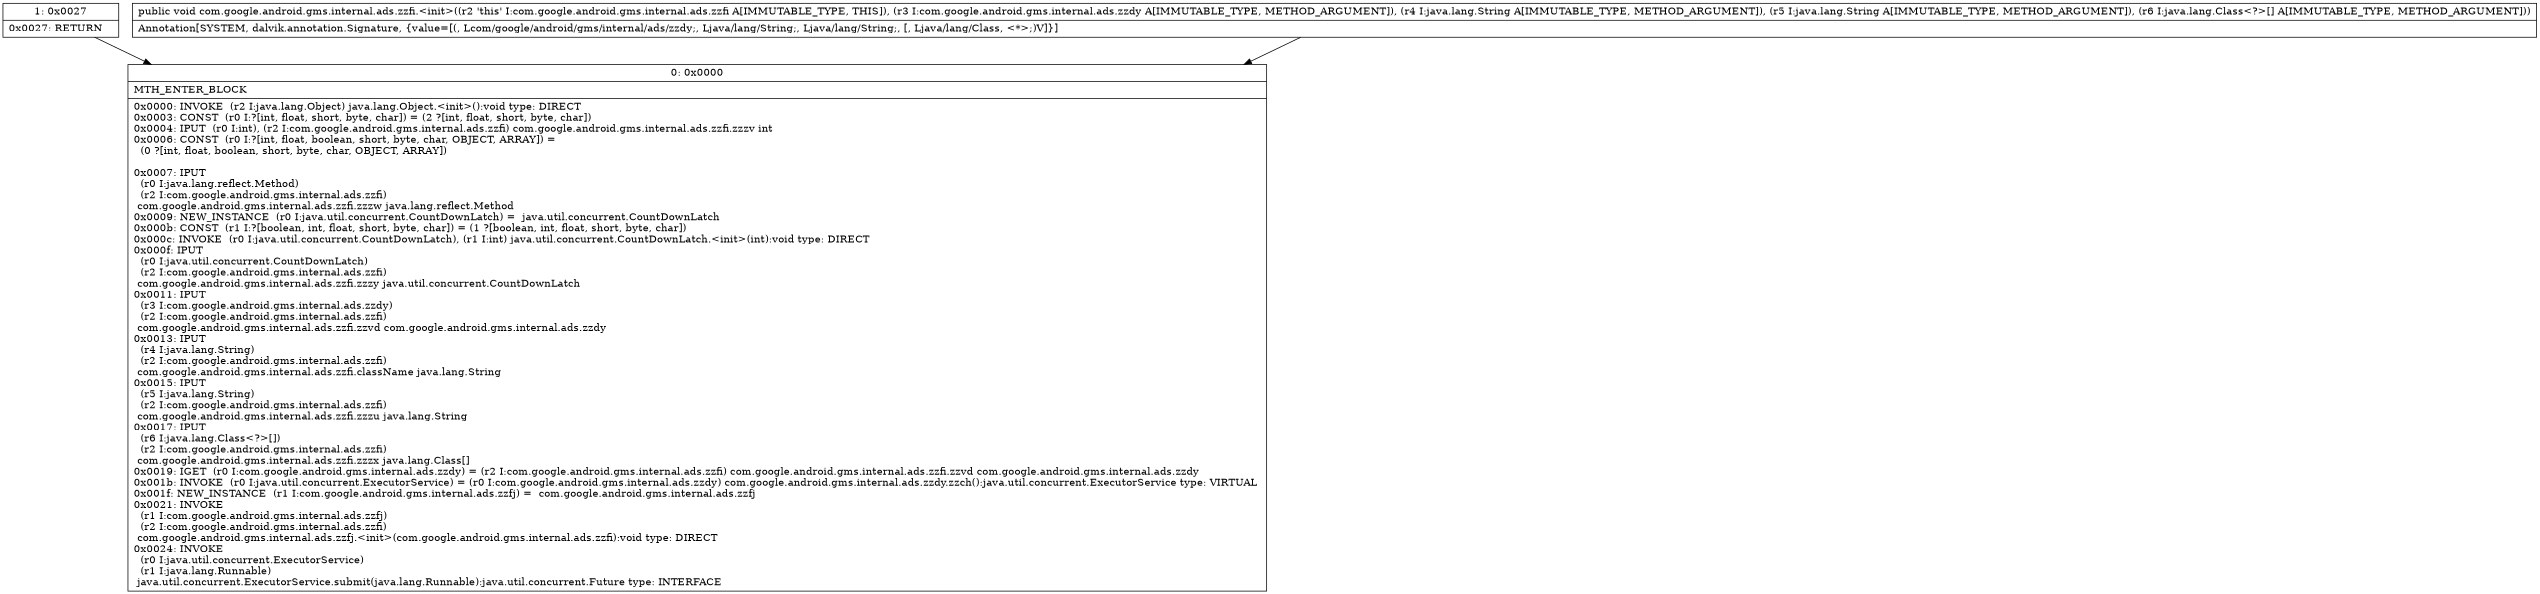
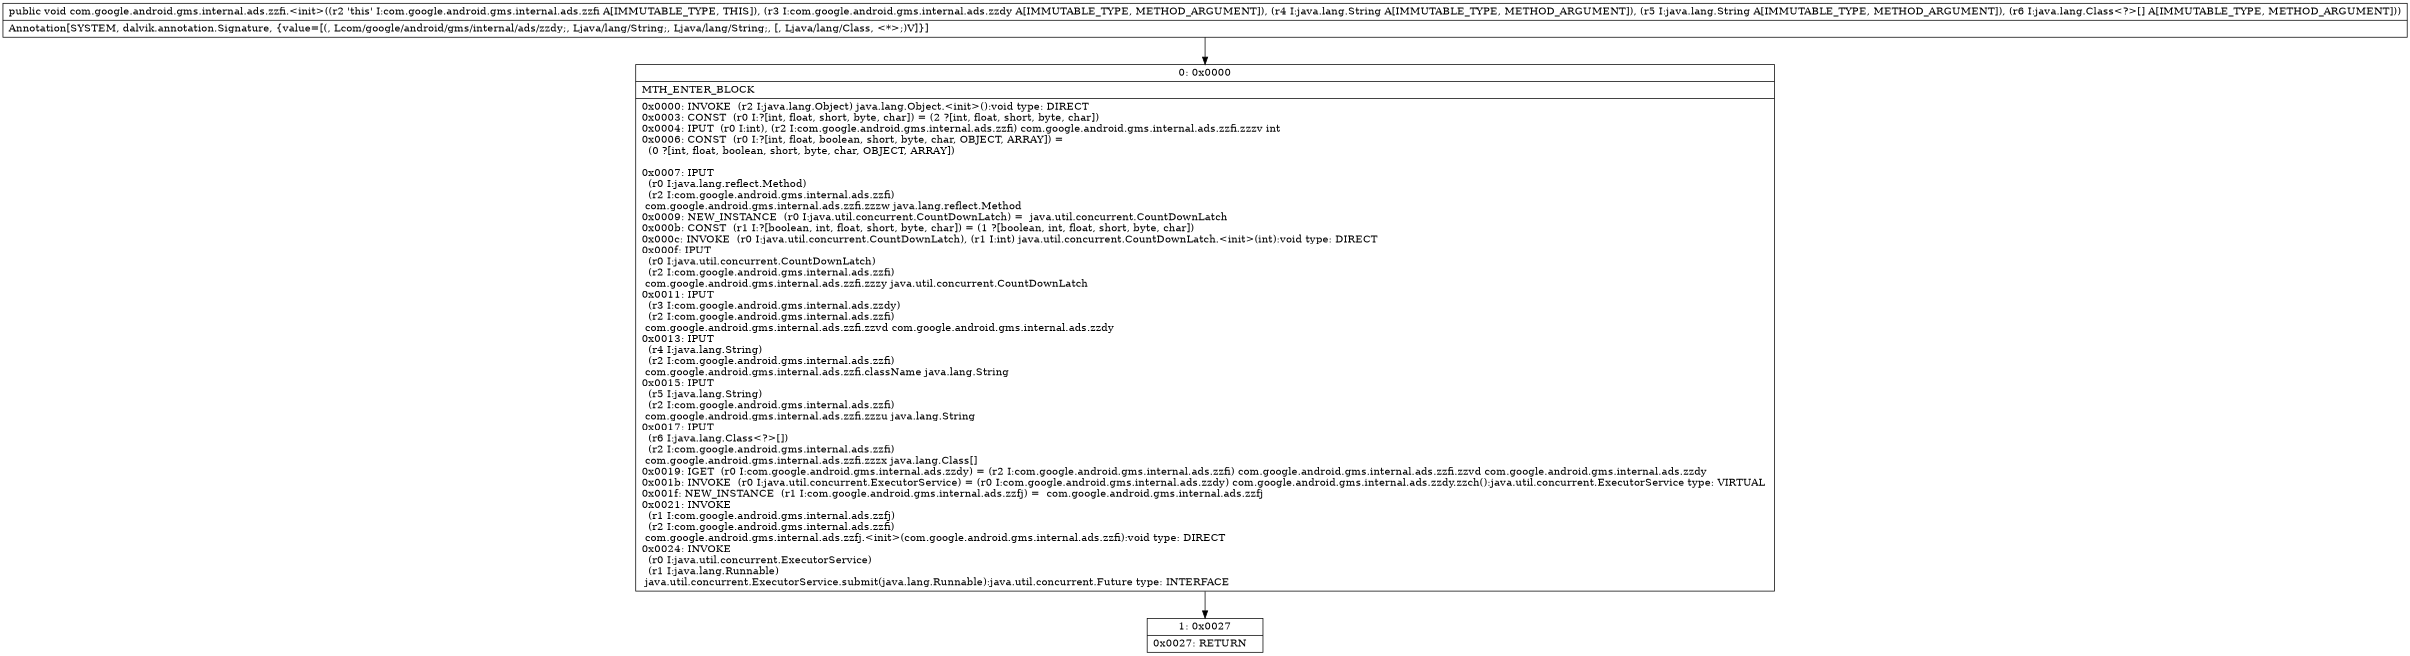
edge "1: 0x0027" -> "0: 0x0000": reversed
